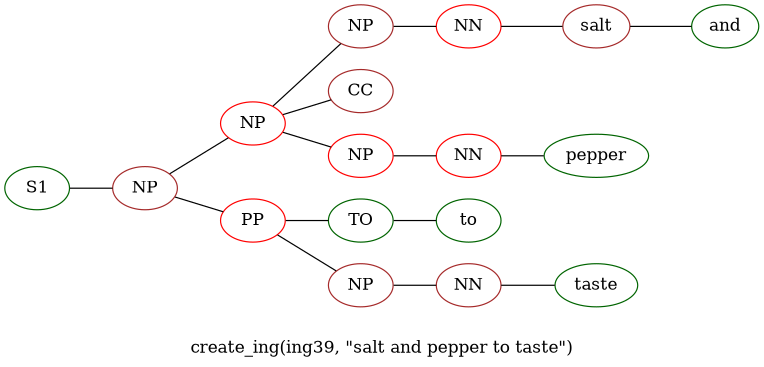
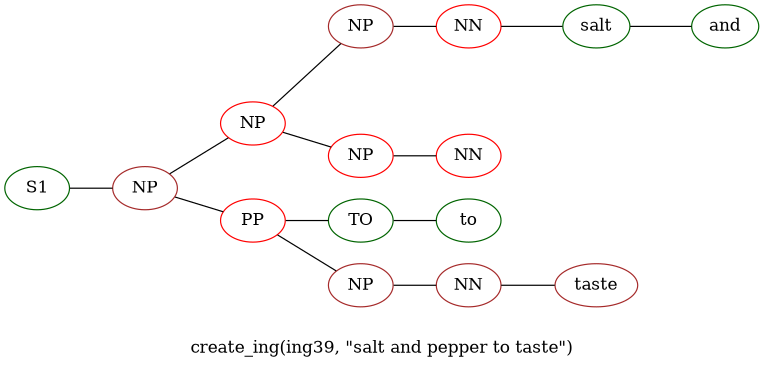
node "salt": color brown -> darkgreen
node "CC": removed
node "pepper": removed
node "taste": color darkgreen -> brown
